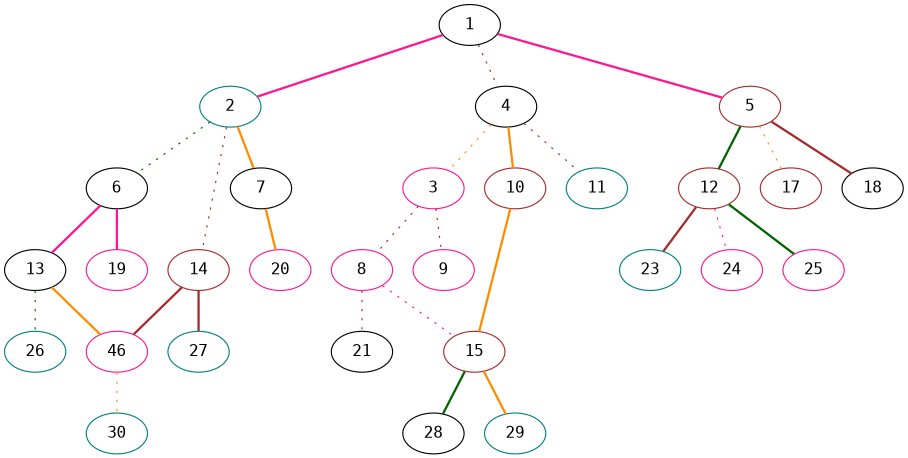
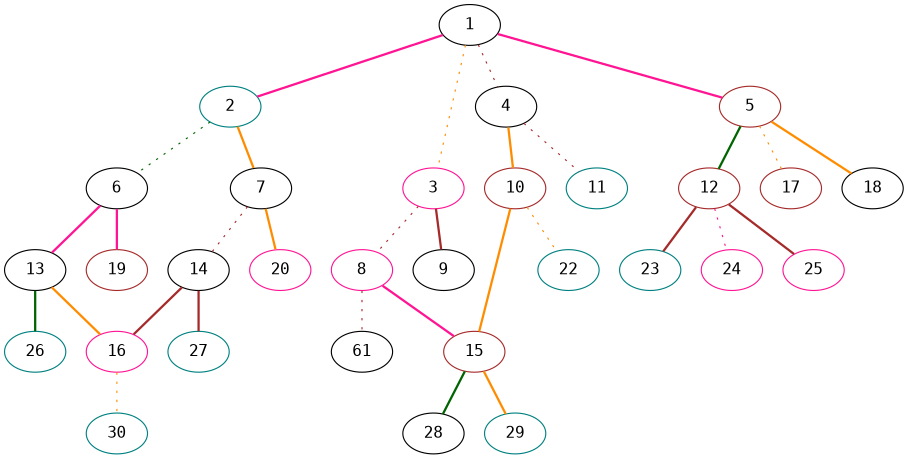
edge "4" -- "3": now "1" -- "3"
edge "5" -- "18": color brown -> darkorange
edge "2" -- "14": now "7" -- "14"
edge "3" -- "9": style dotted -> bold
edge "12" -- "25": color darkgreen -> brown
node "19": color deeppink -> brown
node "14": color brown -> black
node "9": color deeppink -> black
node "22": added
edge "13" -- "26": style dotted -> bold
edge "8" -- "15": style dotted -> bold
node "46": label "46" -> "16"
node "21": label "21" -> "61"
